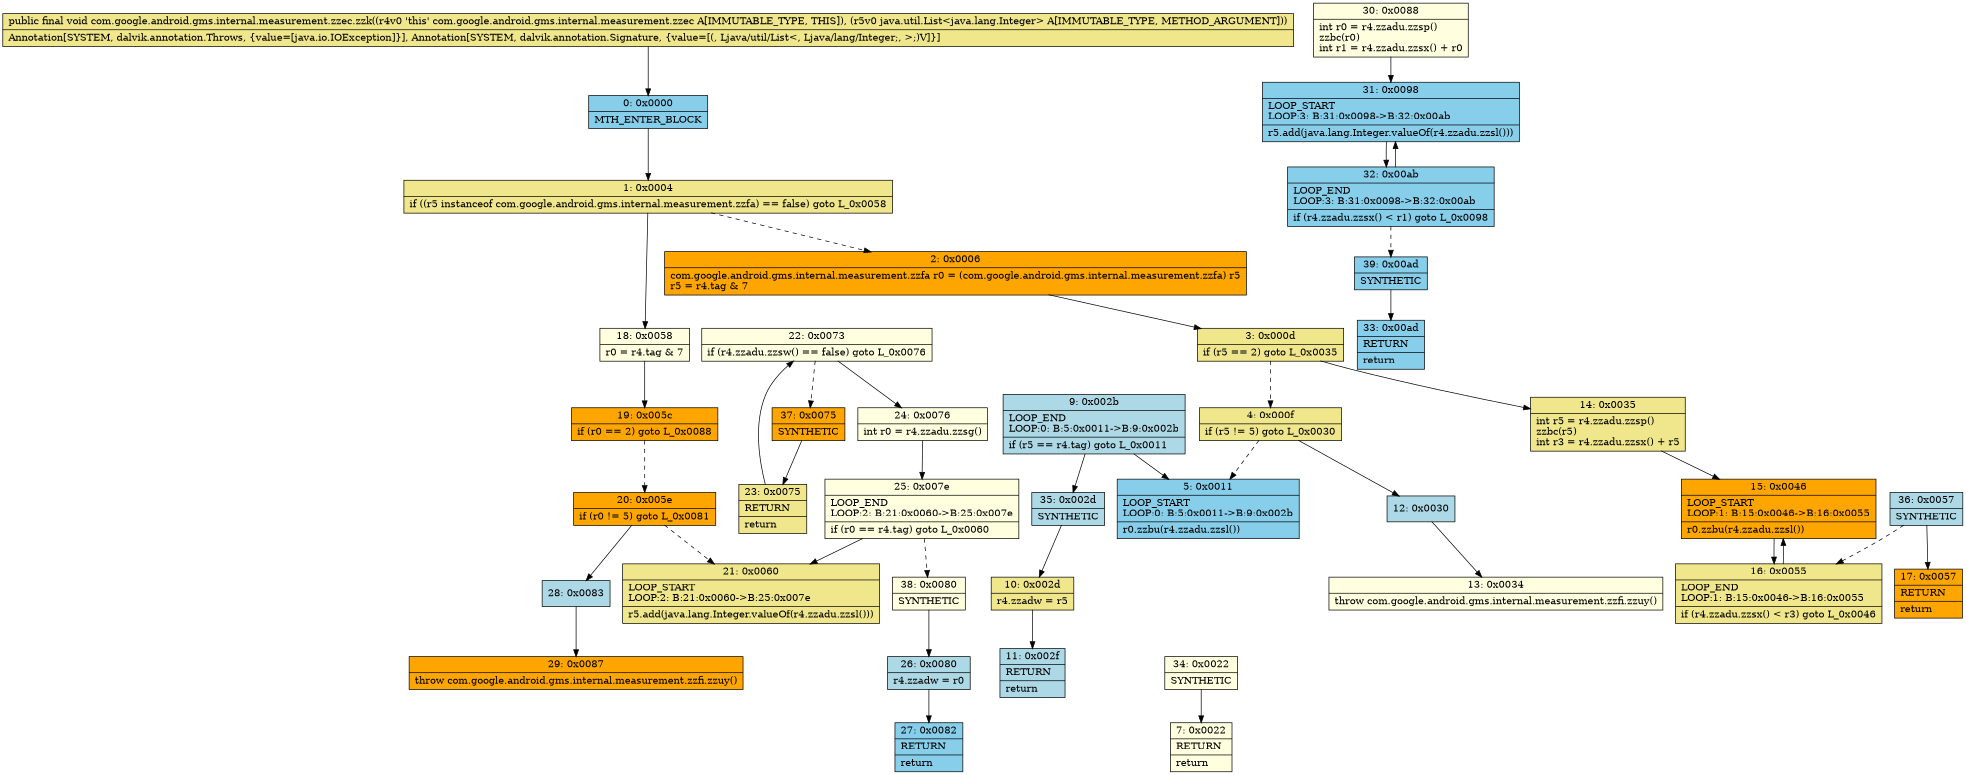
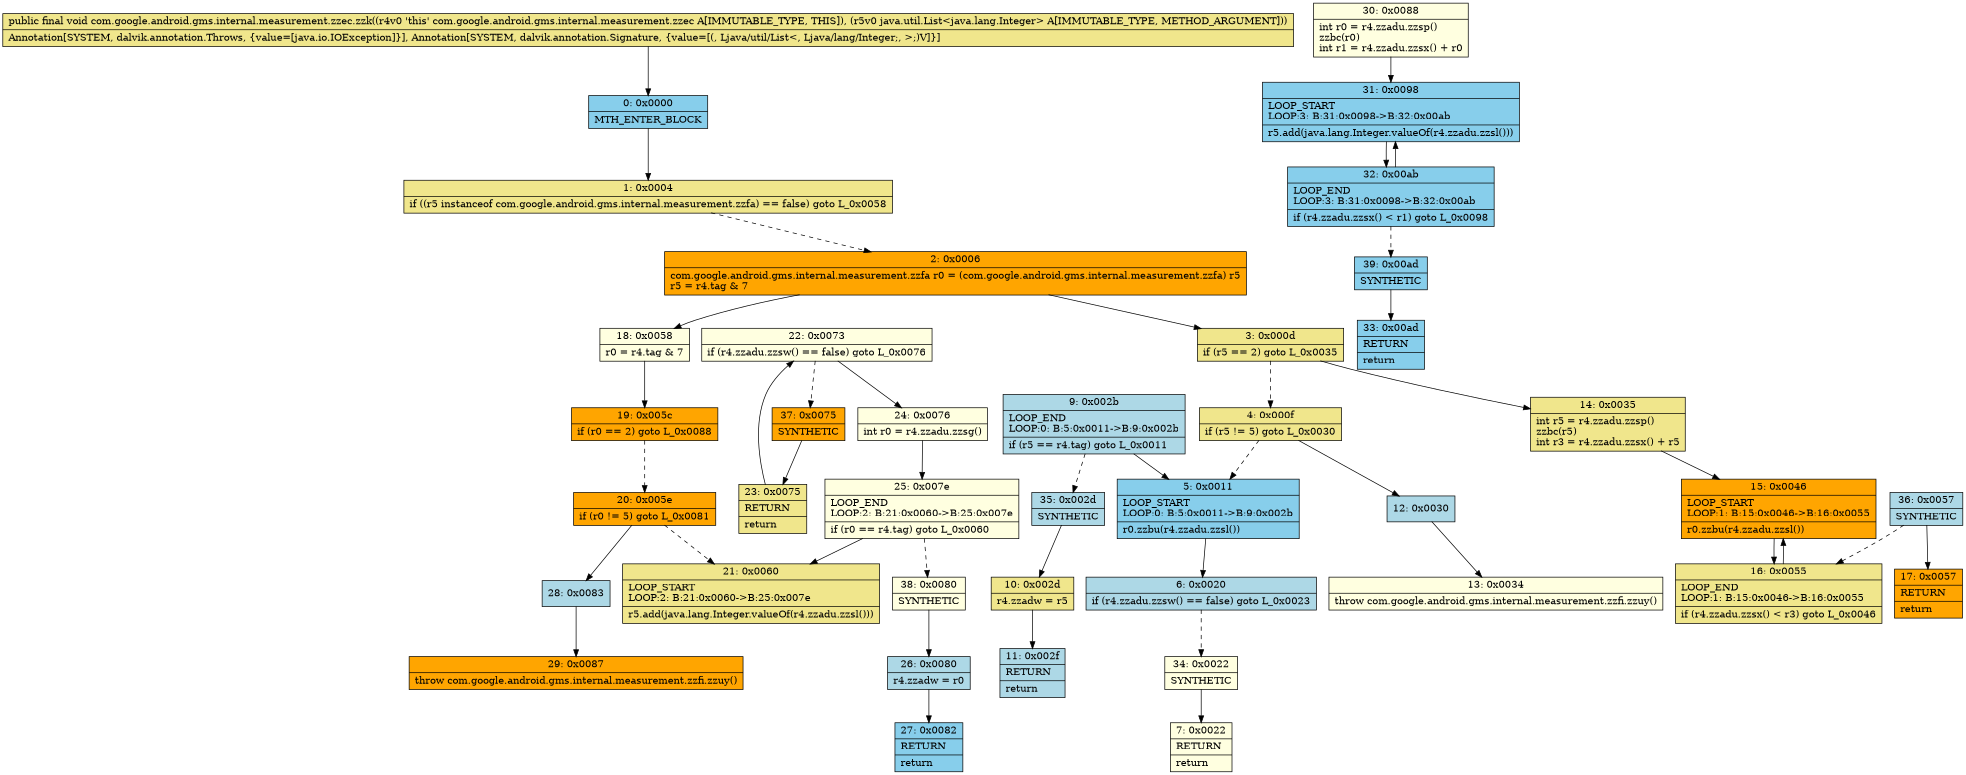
edge "1: 0x0004" -> "18: 0x0058": now "2: 0x0006" -> "18: 0x0058"
edge "9: 0x002b" -> "35: 0x002d": style solid -> dashed
node "6: 0x0020": added
